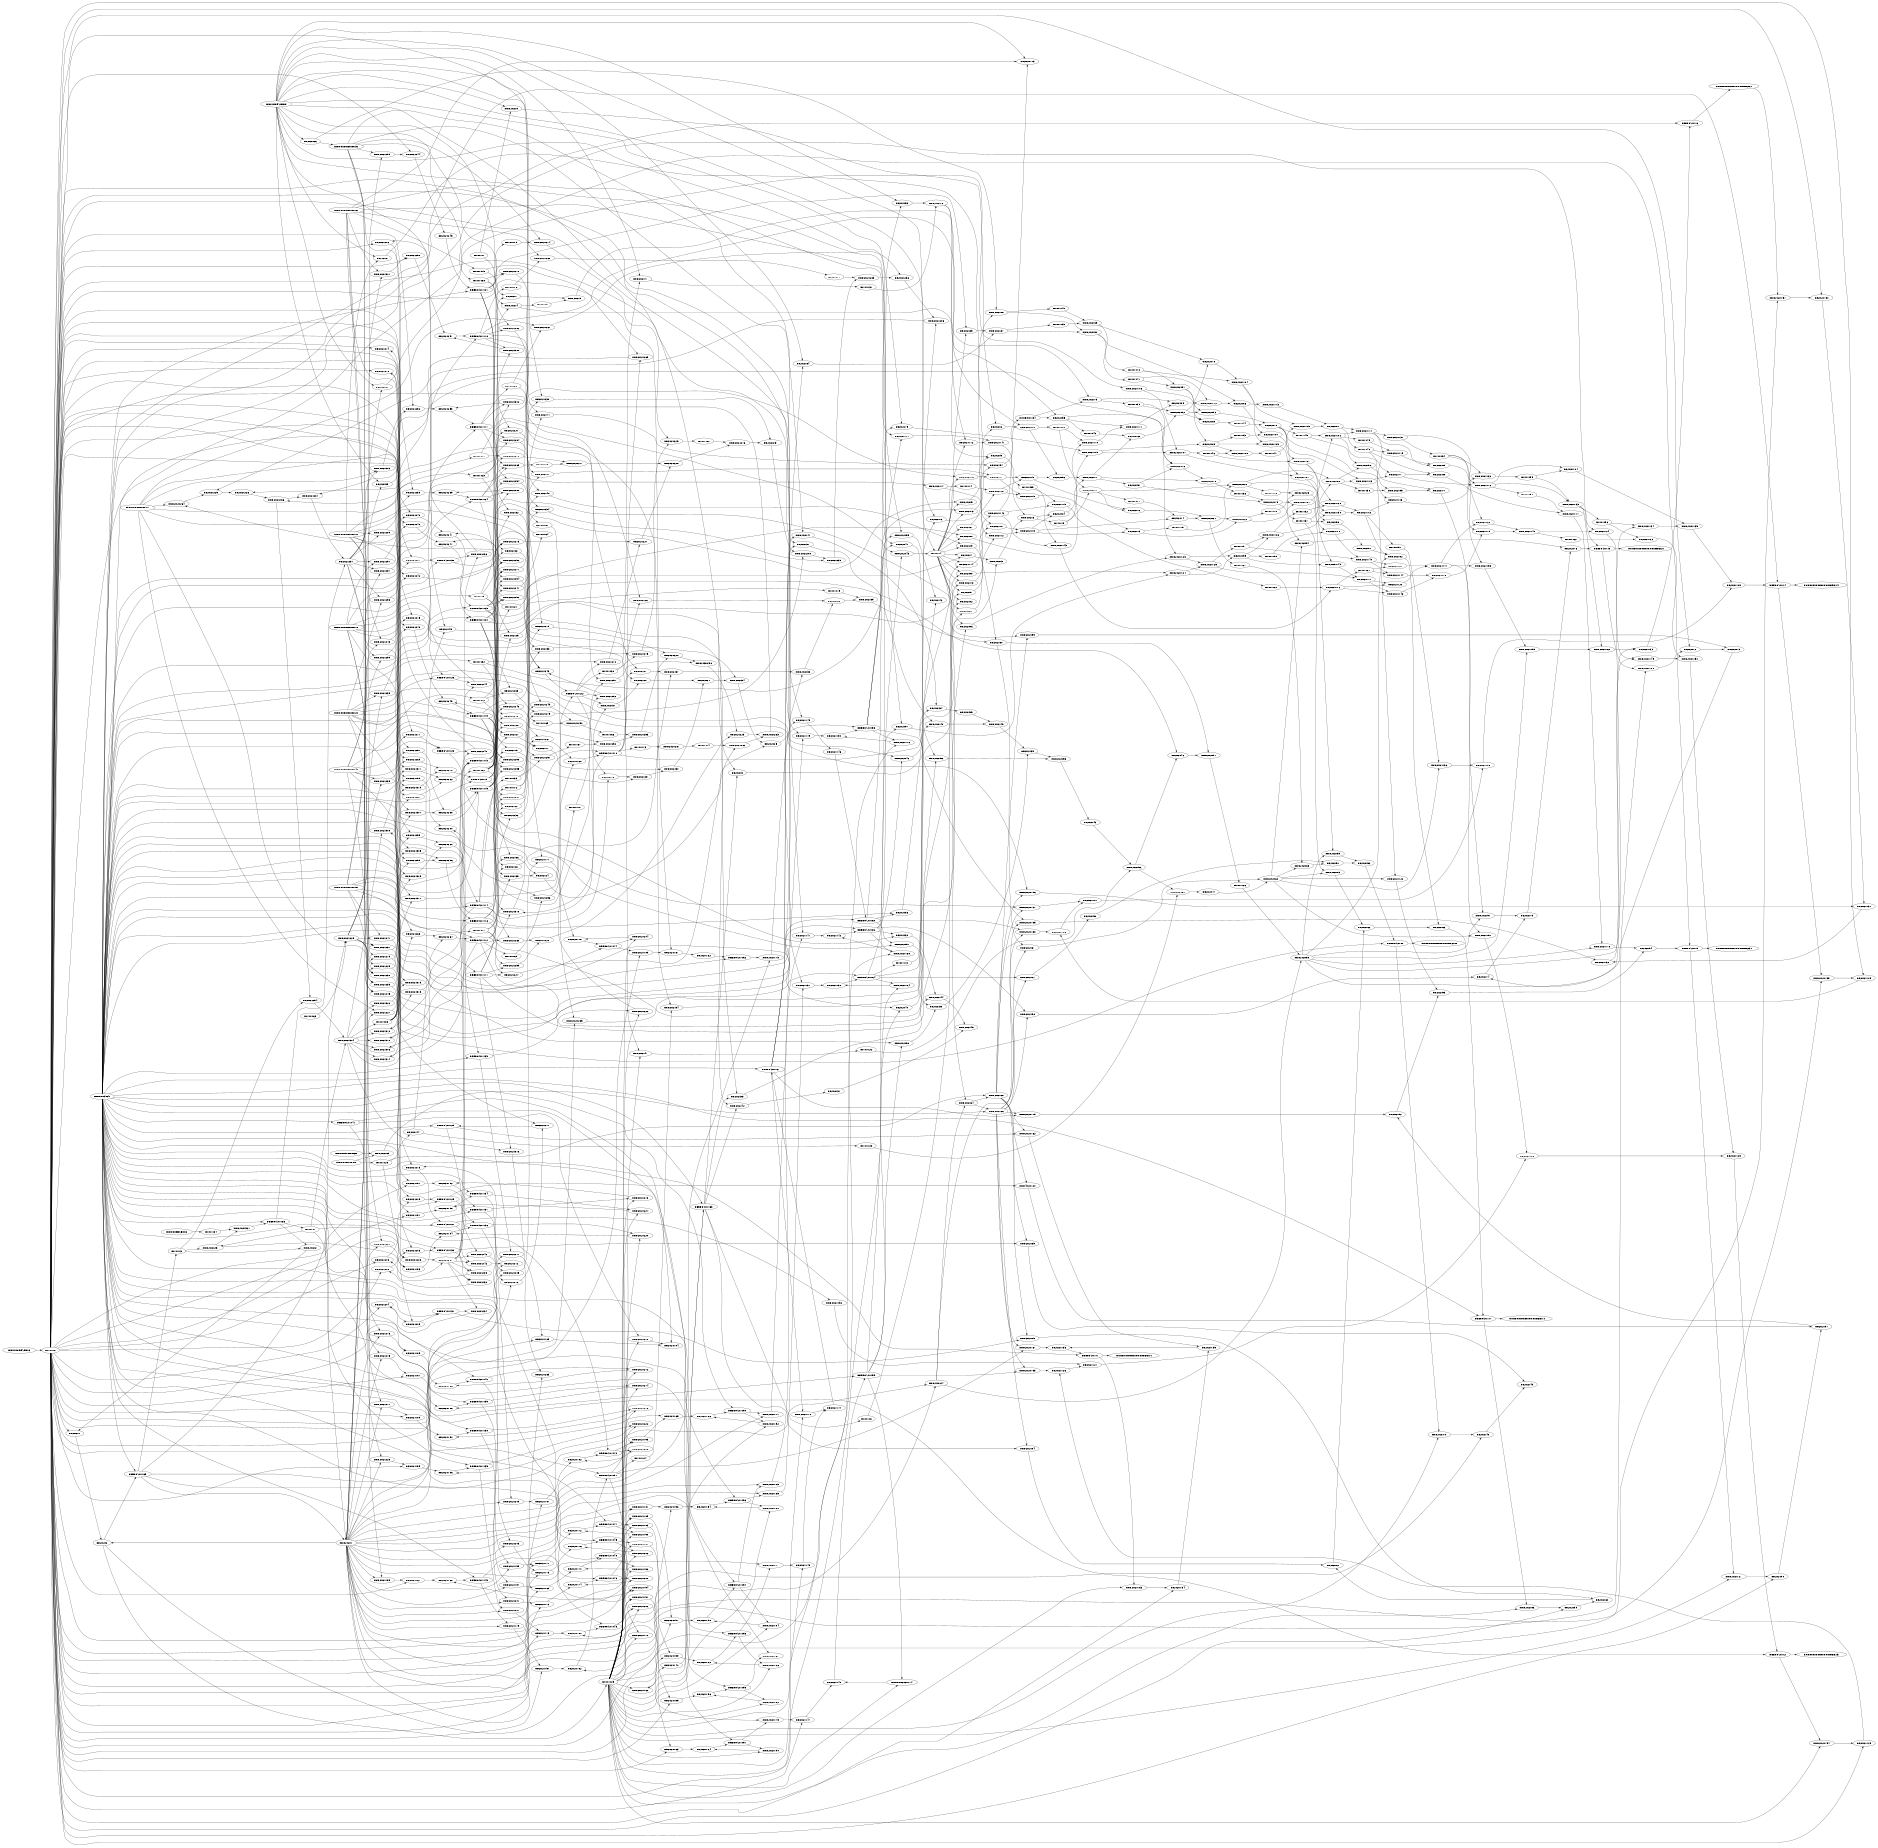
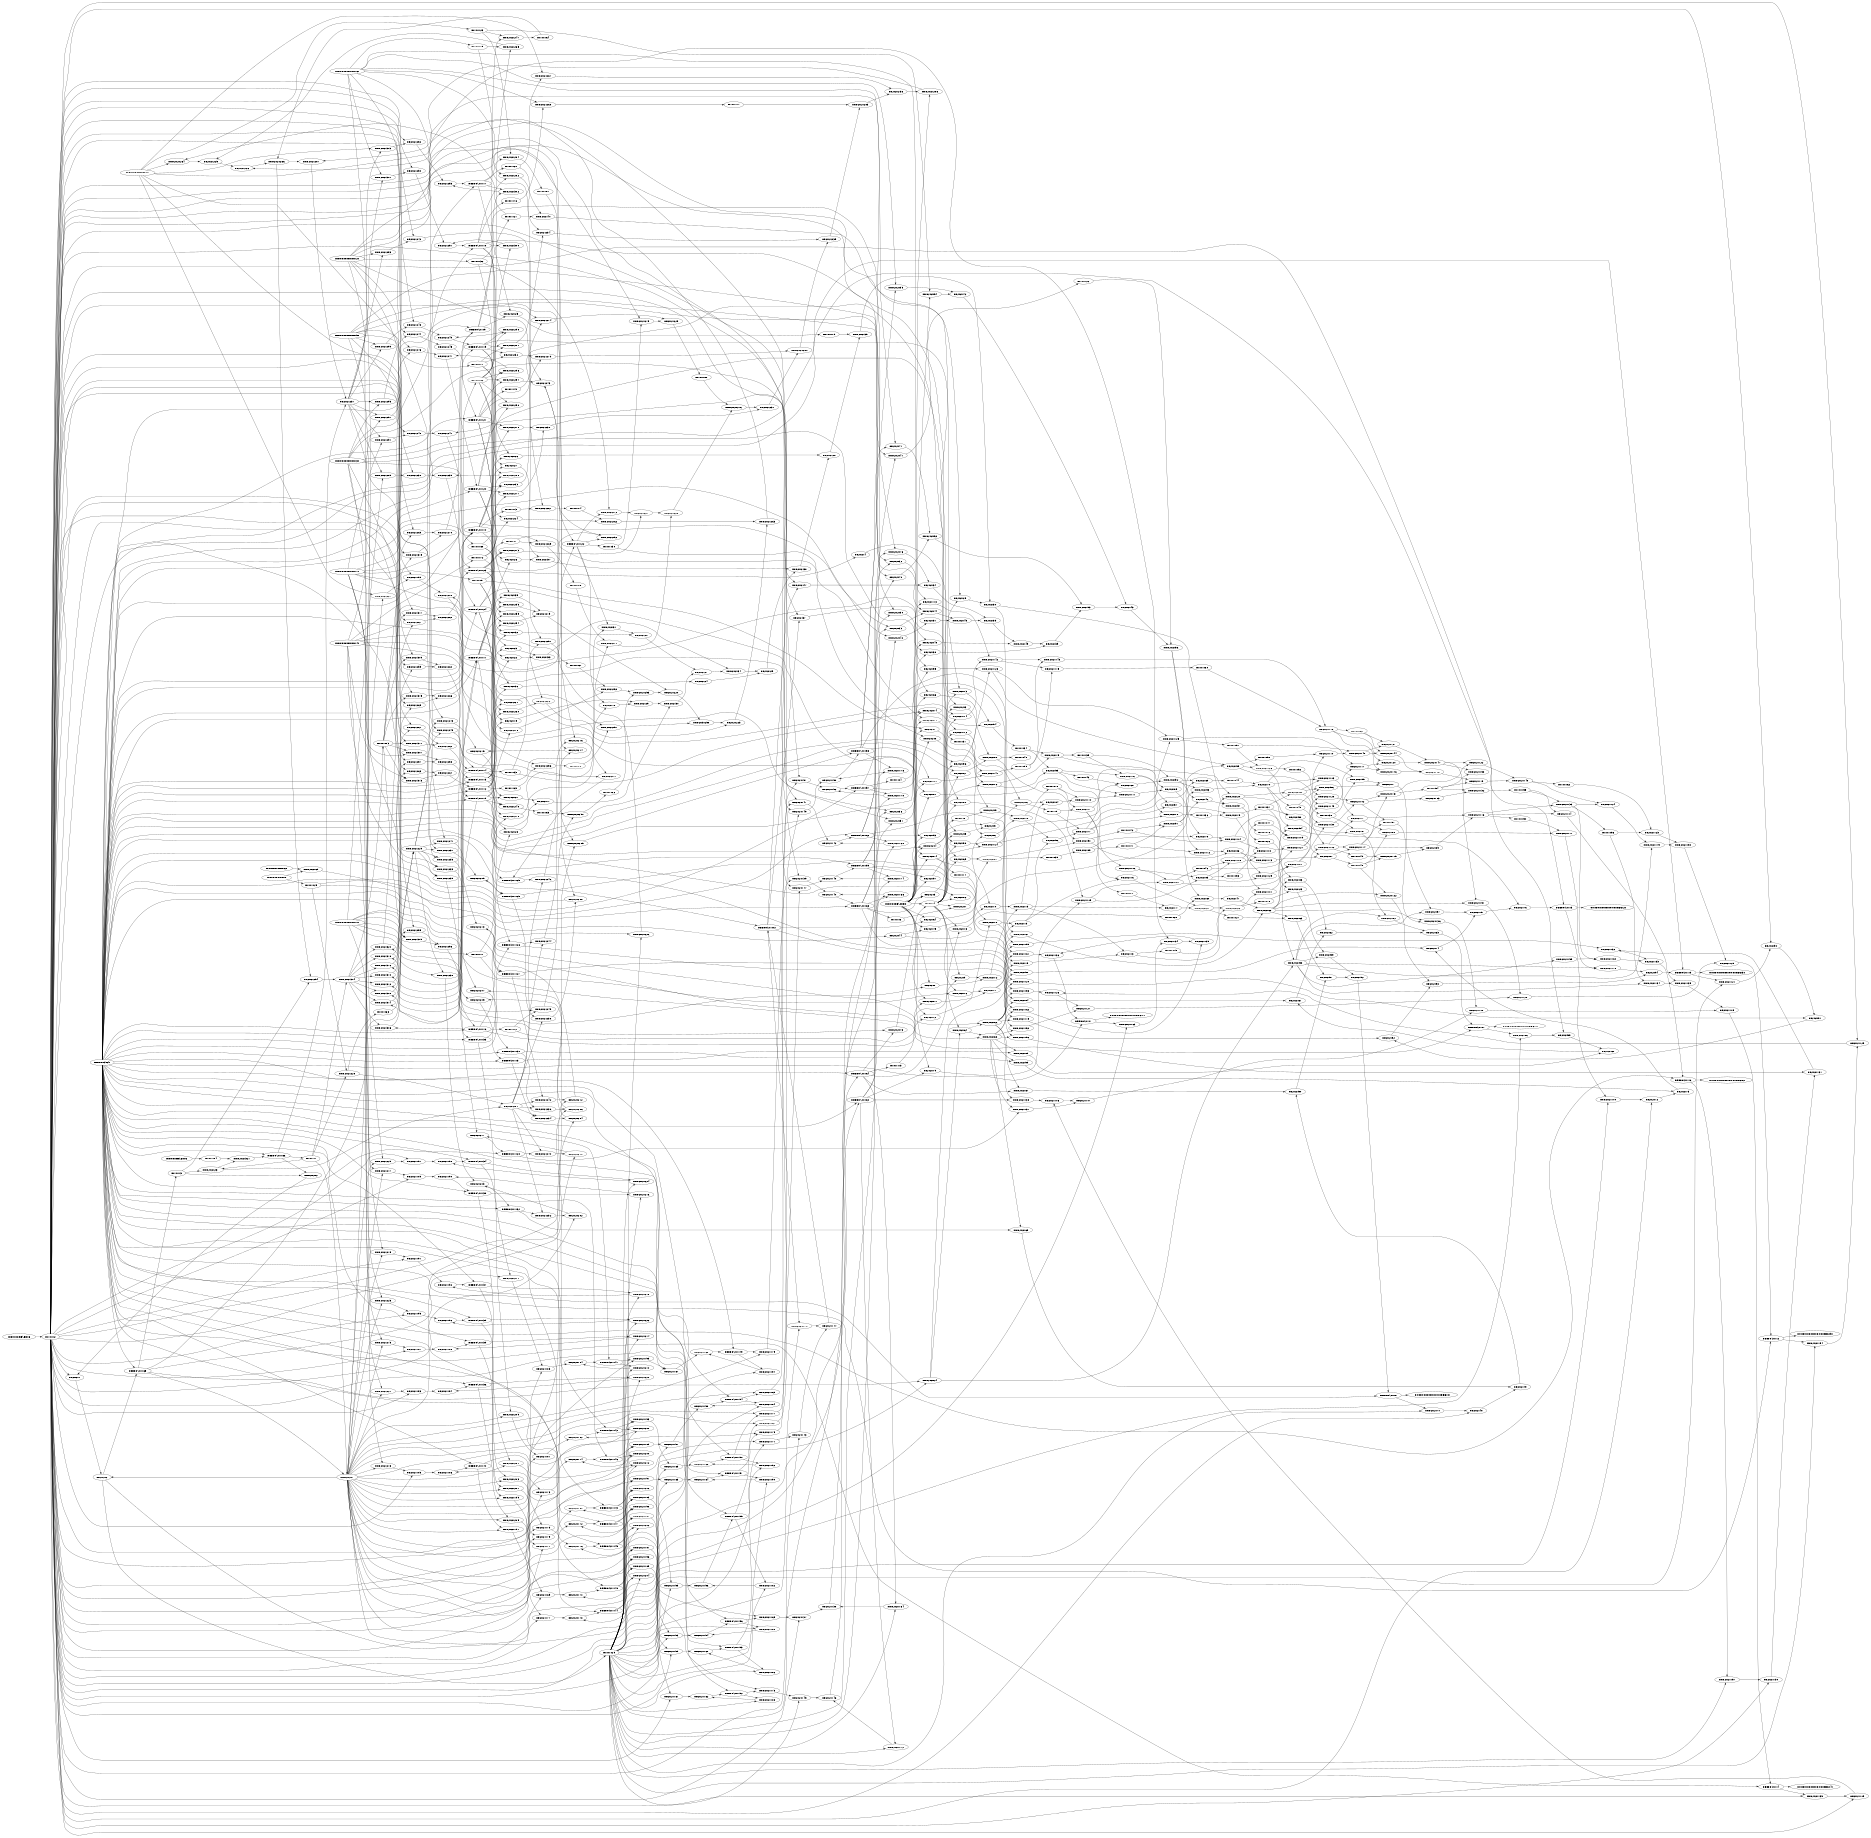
edge "OR2X2_66" -> "INPUT_DATA_IN_3_": reversed
edge "OUTPUT_DATA_OUT_REG_6_" -> "AND2X2_157": now "DFFPOSX1_6" -> "AND2X2_157"
edge "INPUT_DATA_IN_6_" -> "AND2X2_261": added
edge "AND2X2_142" -> "OR2X2_113": reversed
edge "INVX1_40" -> "AND2X2_89": removed
node "OUTPUT1_34": label "OUTPUT1_34" -> "INVX1_34"
edge "OR2X2_42" -> "OR2X2_43": added
edge "AND2X2_114" -> "OR2X2_103": now "AND2X2_114" -> "INVX1_57"
edge "OR2X2_57" -> "AND2X2_76": reversed
edge "OR2X2_102" -> "AND2X2_82": now "OR2X2_102" -> "AND2X2_131"
edge "DFFPOSX1_23" -> "AND2X2_269": now "DFFPOSX1_23" -> "INVX1_7"
edge "INVX1_4" -> "OR2X2_4": removed
edge "AND2X2_158" -> "AND2X2_159": removed
edge "AND2X2_45" -> "OR2X2_35": added
node "OR2X2_266": added
edge "INPUT_DATA_IN_4_" -> "AND2X2_313": added
edge "DFFPOSX1_13" -> "OR2X2_67": added
edge "INVX1_38" -> "AND2X2_81": added
edge "AND2X2_108" -> "AND2X2_113": added
edge "INPUT_RESTART" -> "AND2X2_14": added
edge "DFFPOSX1_9" -> "AND2X2_318": now "DFFPOSX1_9" -> "AND2X2_320"
edge "AND2X2_35" -> "OR2X2_24": now "AND2X2_35" -> "OR2X2_219"
node "OR2X2_139": added
edge "AND2X2_68" -> "AND2X2_152": added
edge "AND2X2_228" -> "INVX1_63": added
edge "DFFPOSX1_41" -> "OR2X2_184": reversed
node "AND4X2_120": label "AND4X2_120" -> "AND2X2_120"
edge "OR2X2_49" -> "OR2X2_50": added
node "OUTPUT2X2_174": label "OUTPUT2X2_174" -> "AND2X2_174"
node "AND2X2_188": added
node "AND2X2_172": added
